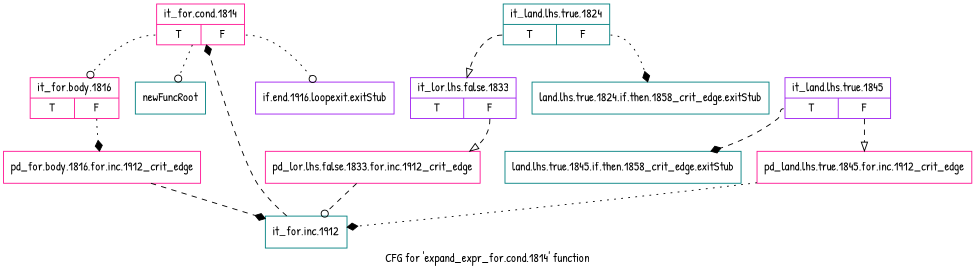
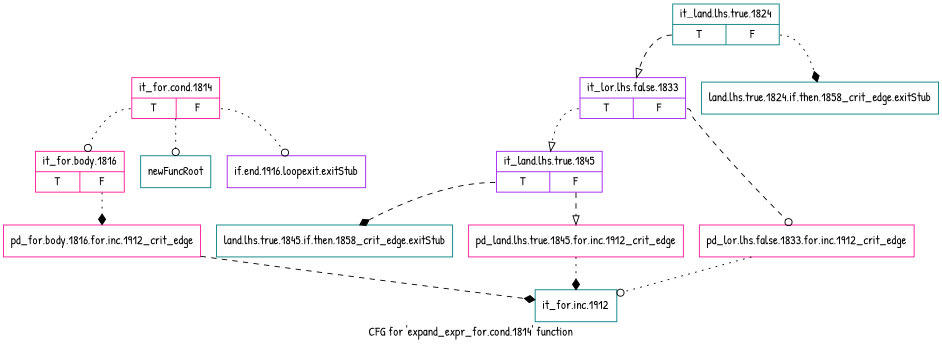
edge "it_lor.lhs.false.1833" -> "it_land.lhs.true.1845": added
edge "it_lor.lhs.false.1833" -> "pd_lor.lhs.false.1833.for.inc.1912_crit_edge": arrowhead onormal -> odot
edge "it_for.inc.1912" -> "it_for.cond.1814": removed
edge "pd_lor.lhs.false.1833.for.inc.1912_crit_edge" -> "it_for.inc.1912": style dashed -> dotted
